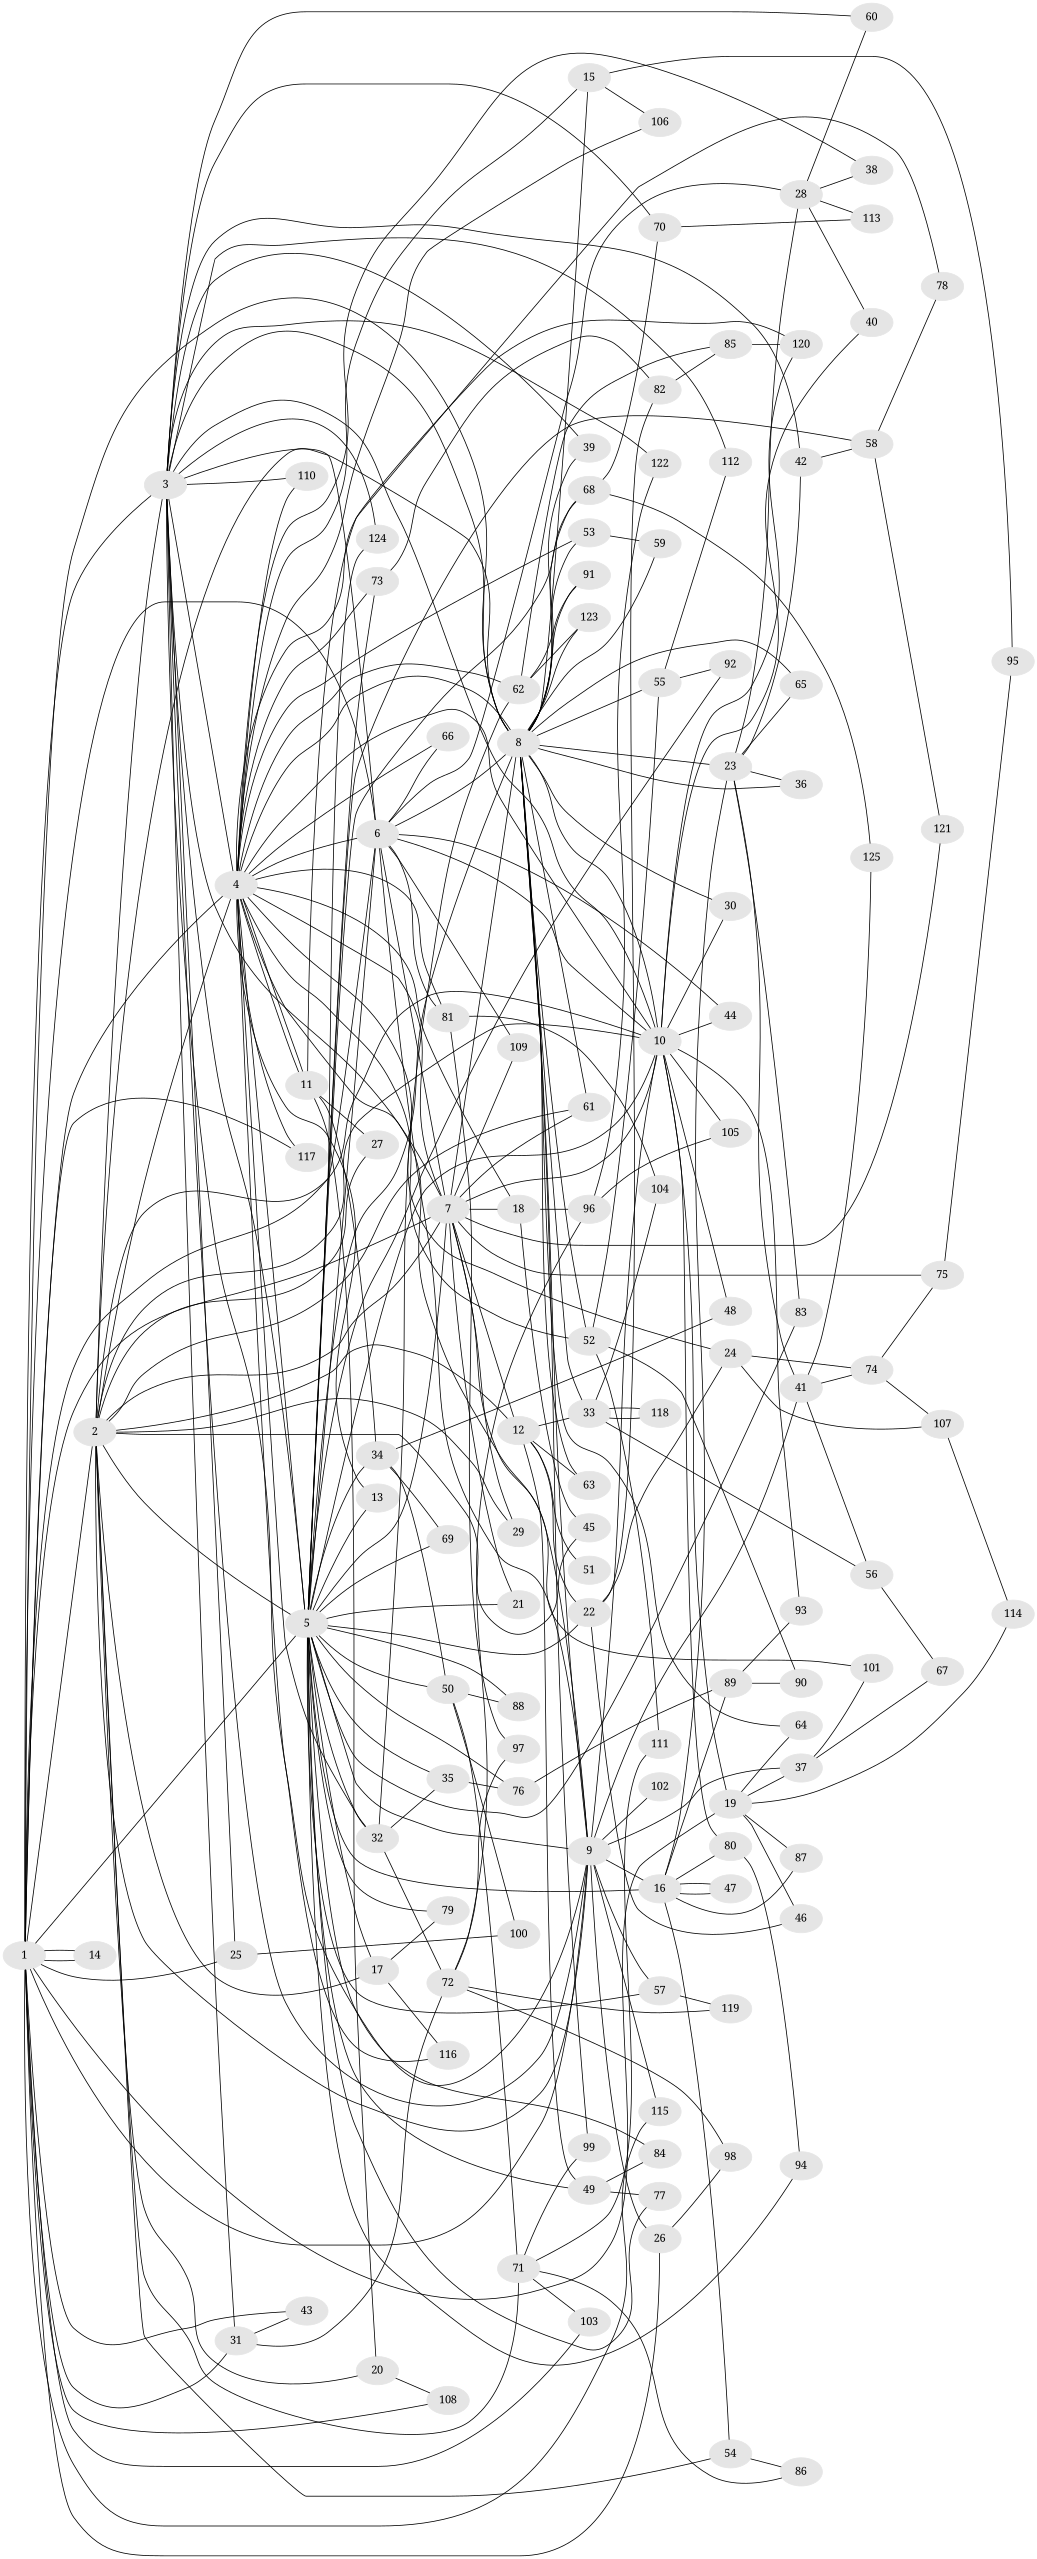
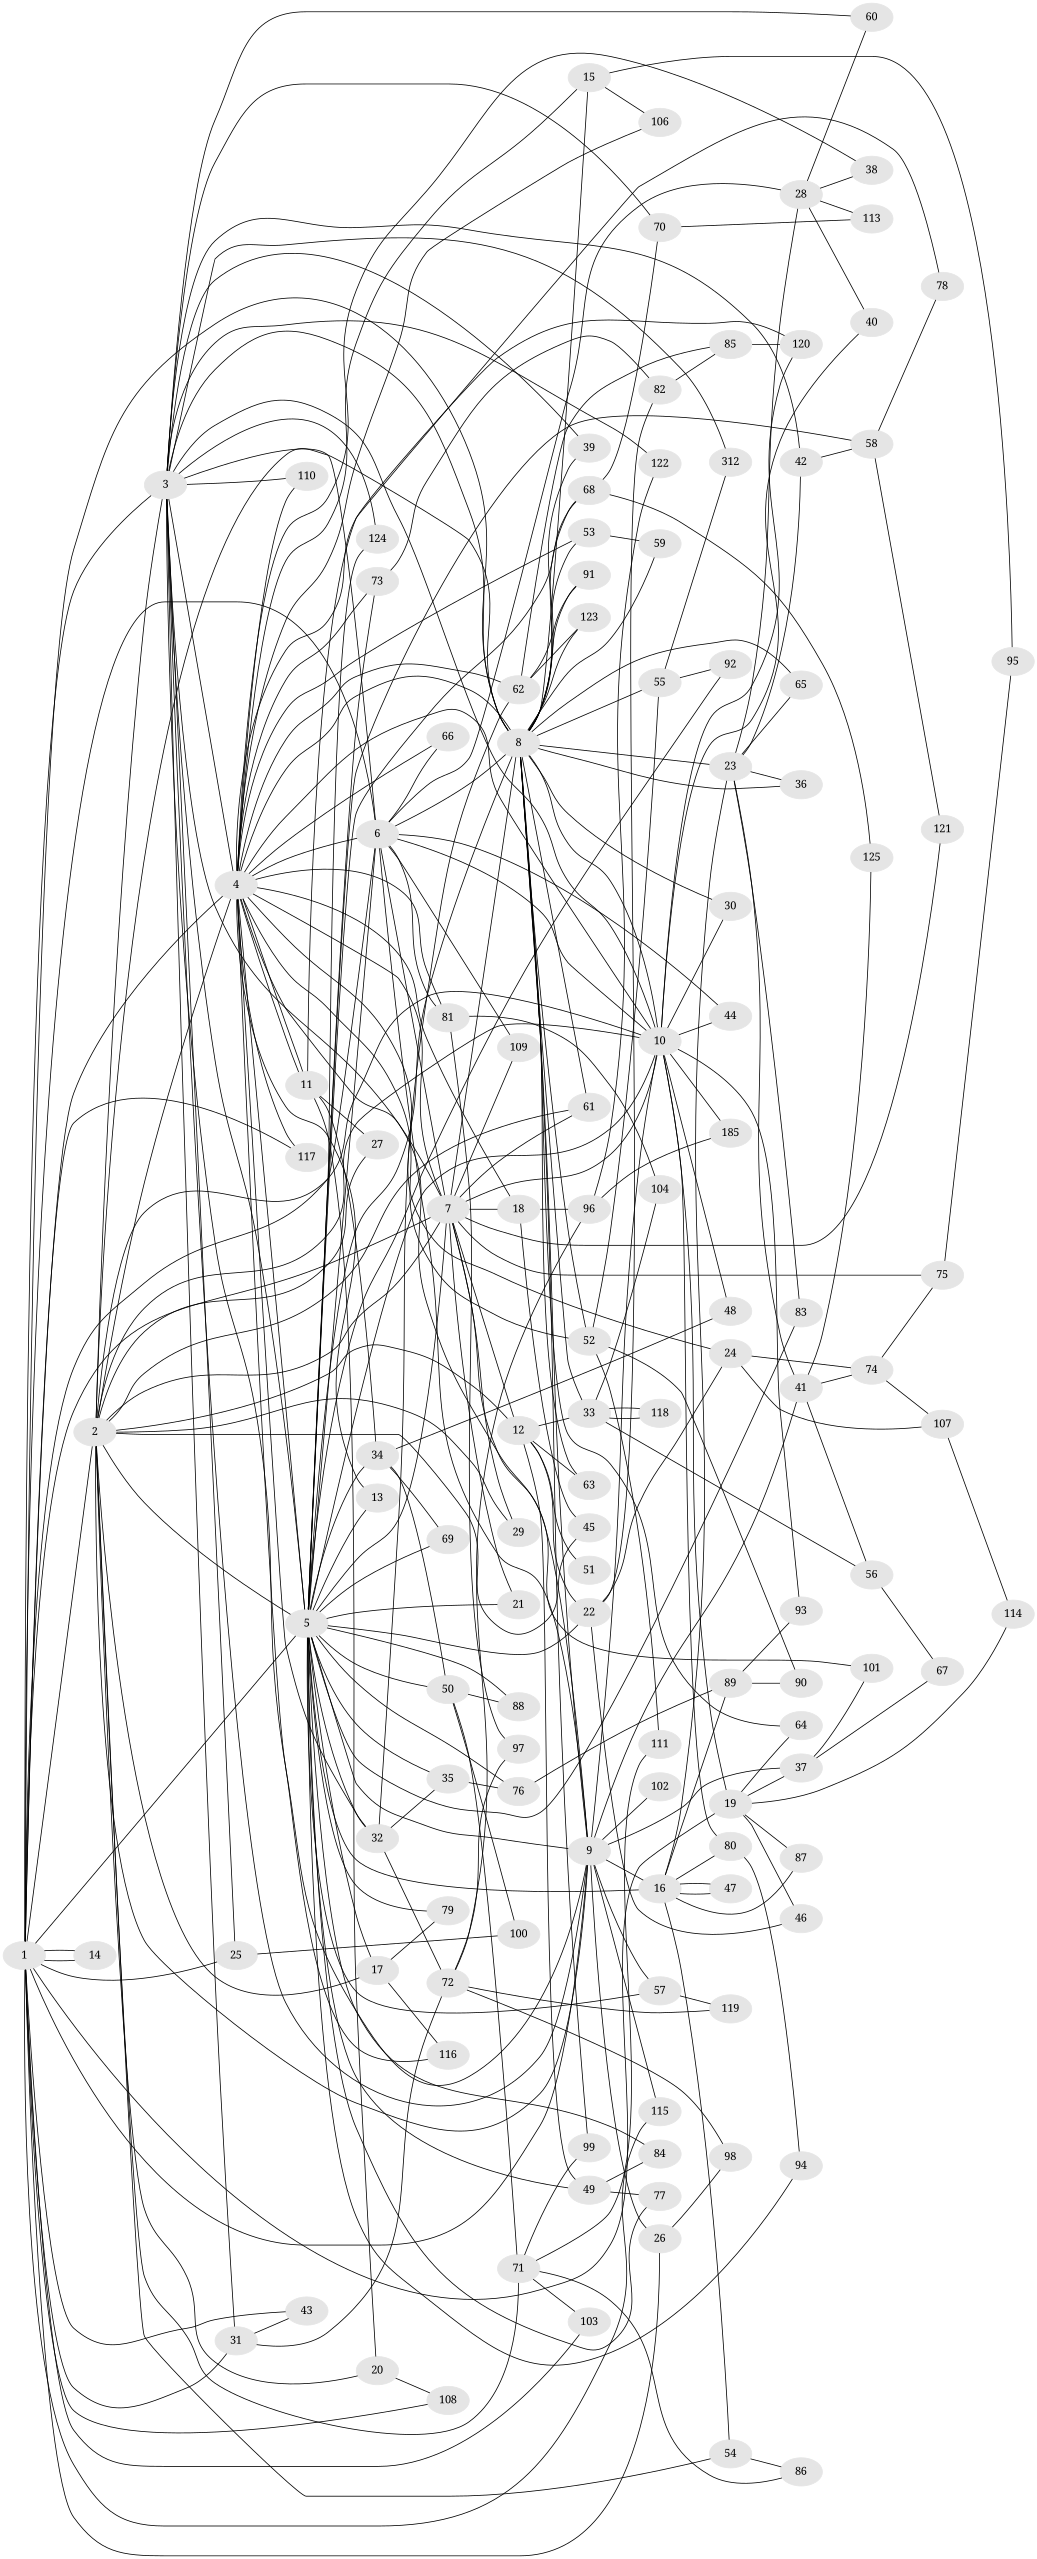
node "112": label "112" -> "312"
node "105": label "105" -> "185"
